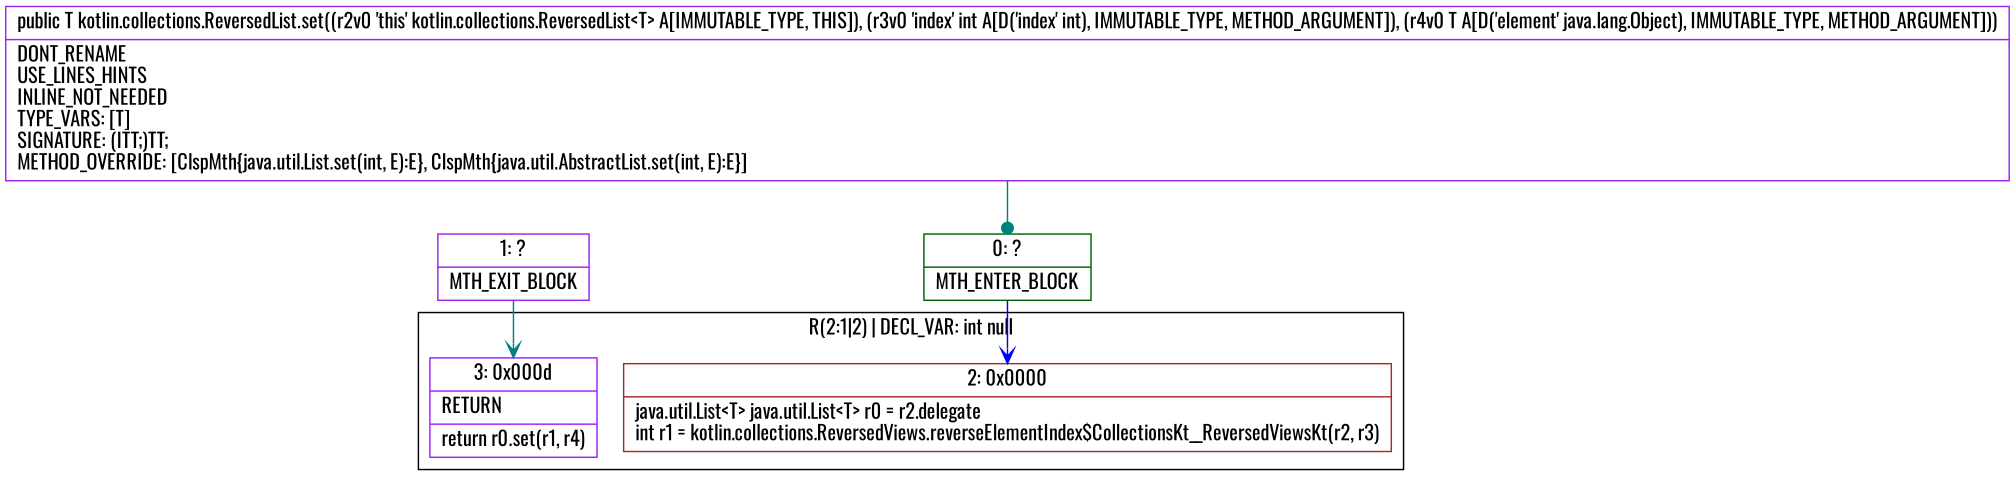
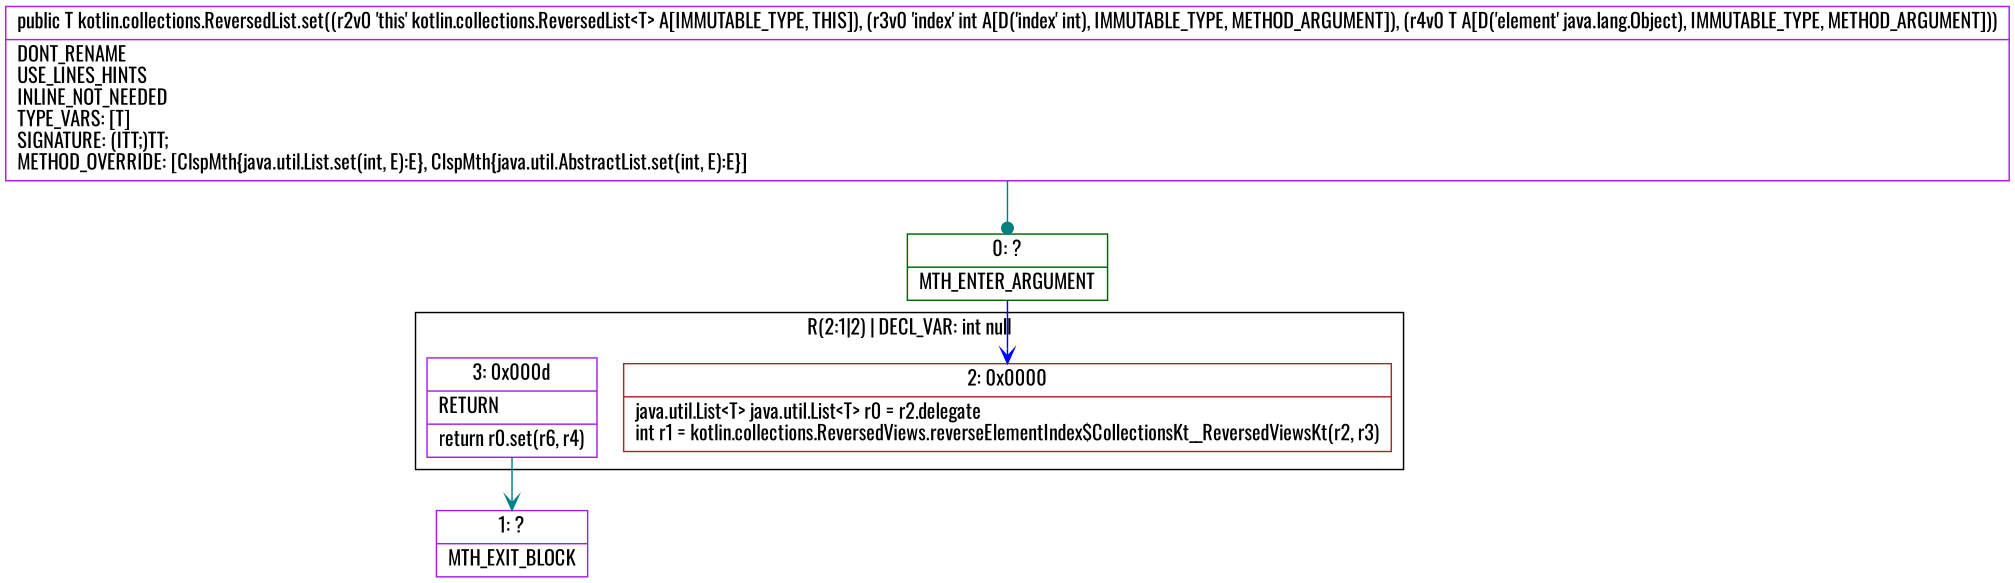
node "0: ?": text "MTH_ENTER_BLOCK" -> "MTH_ENTER_ARGUMENT"
edge "1: ?" -> "3: 0x000d": reversed
node "3: 0x000d": text "return r0.set(r1, r4)" -> "return r0.set(r6, r4)"
